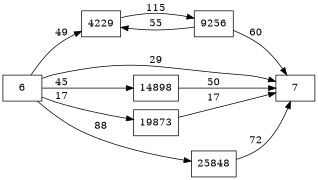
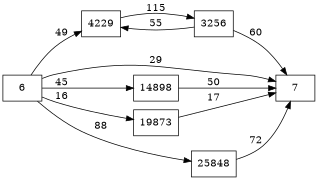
node "9256": label "9256" -> "3256"
edge "6" -> "19873": label "17" -> "16"
